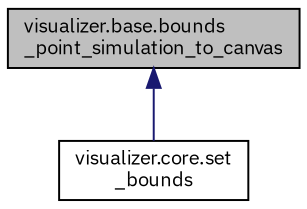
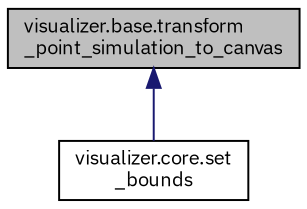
node "visualizer.base.bounds _point_simulation_to_canvas": label "visualizer.base.bounds _point_simulation_to_canvas" -> "visualizer.base.transform _point_simulation_to_canvas"
